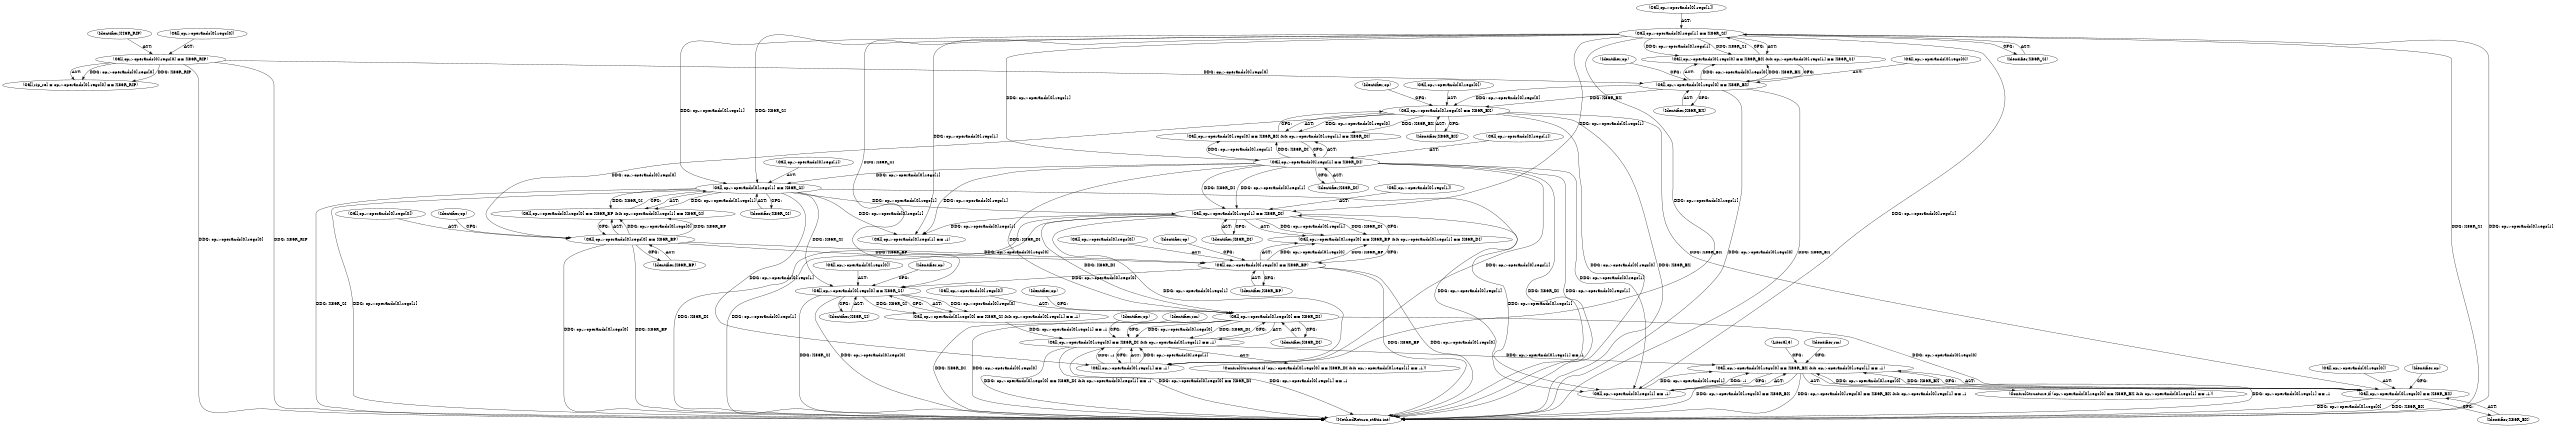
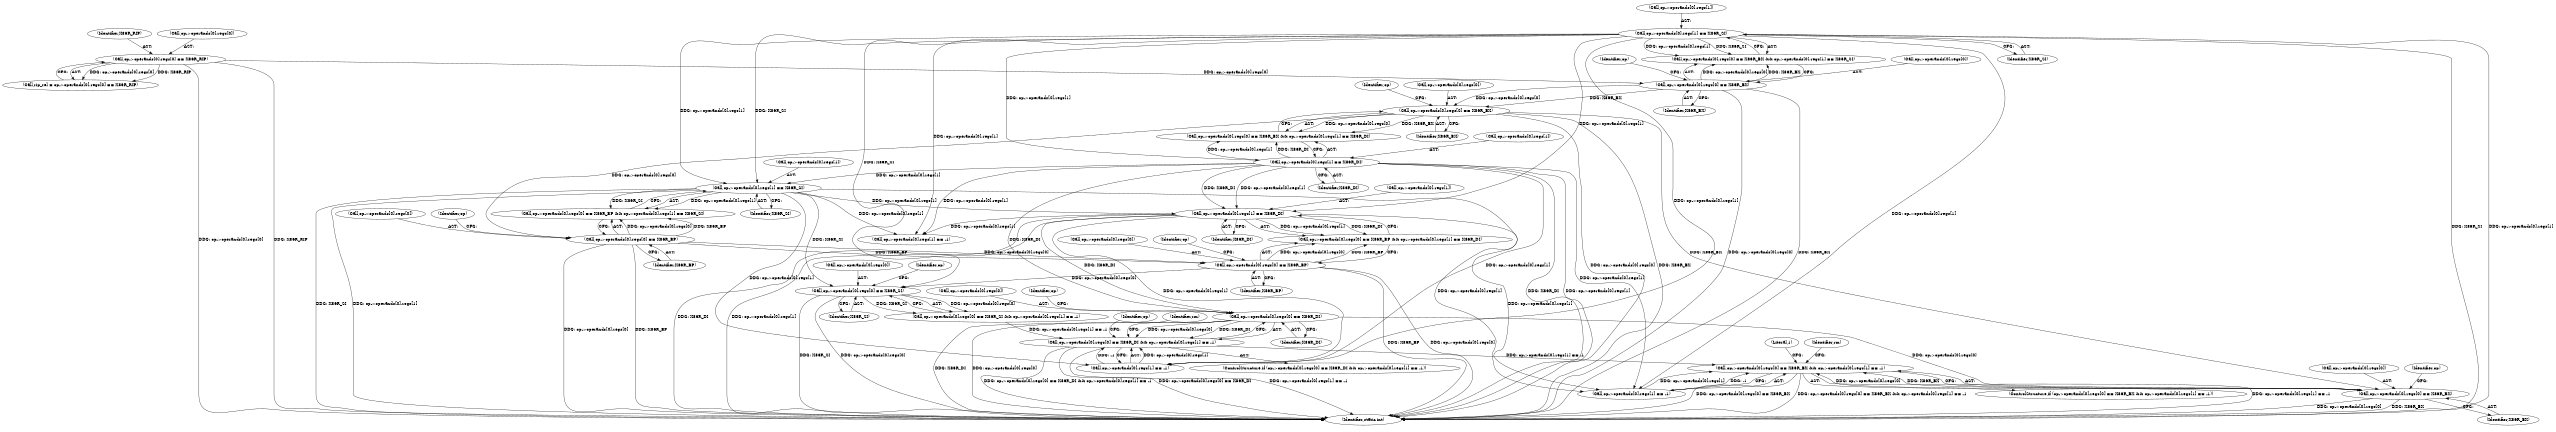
node "(Identifier,X46R_RIP)": label "(Identifier,X46R_RIP)" -> "(Identifier,X86R_RIP)"
edge "(Call,rip_rel = op->operands[0].regs[0] == X86R_RIP)" -> "(Call,op->operands[0].regs[0] == X86R_RIP)": added, label "CFG:"
node "(Literal,3)": label "(Literal,3)" -> "(Literal,1)"
node "(MethodReturn,static int)": label "(MethodReturn,static int)" -> "(Identifier,static int)"
